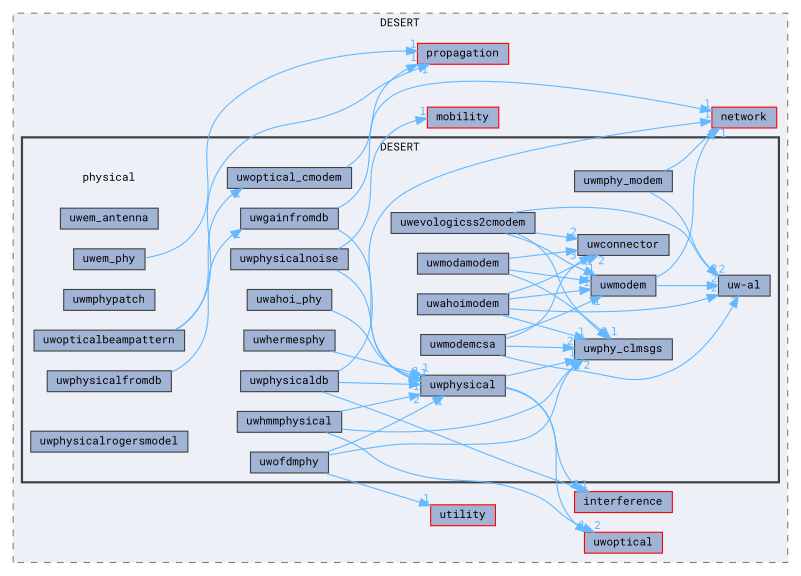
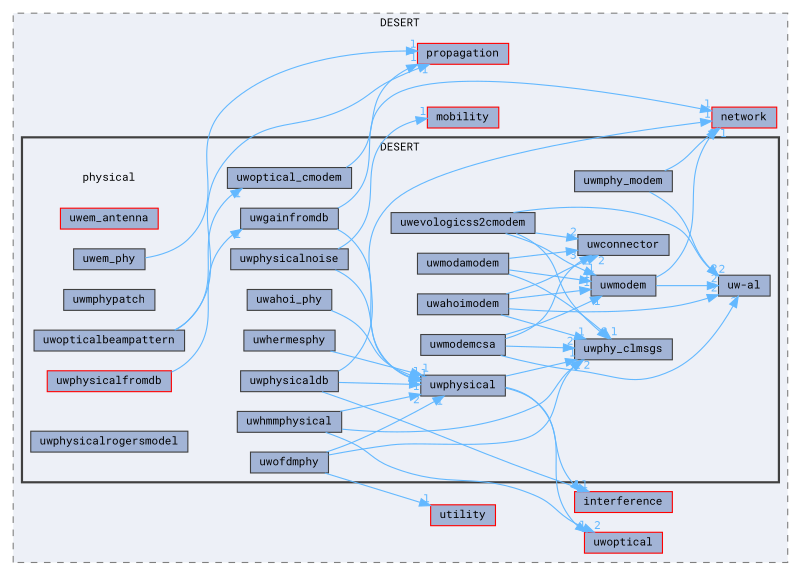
node "uwem_antenna": color grey25 -> red
node "uwphysicalfromdb": color grey25 -> red
